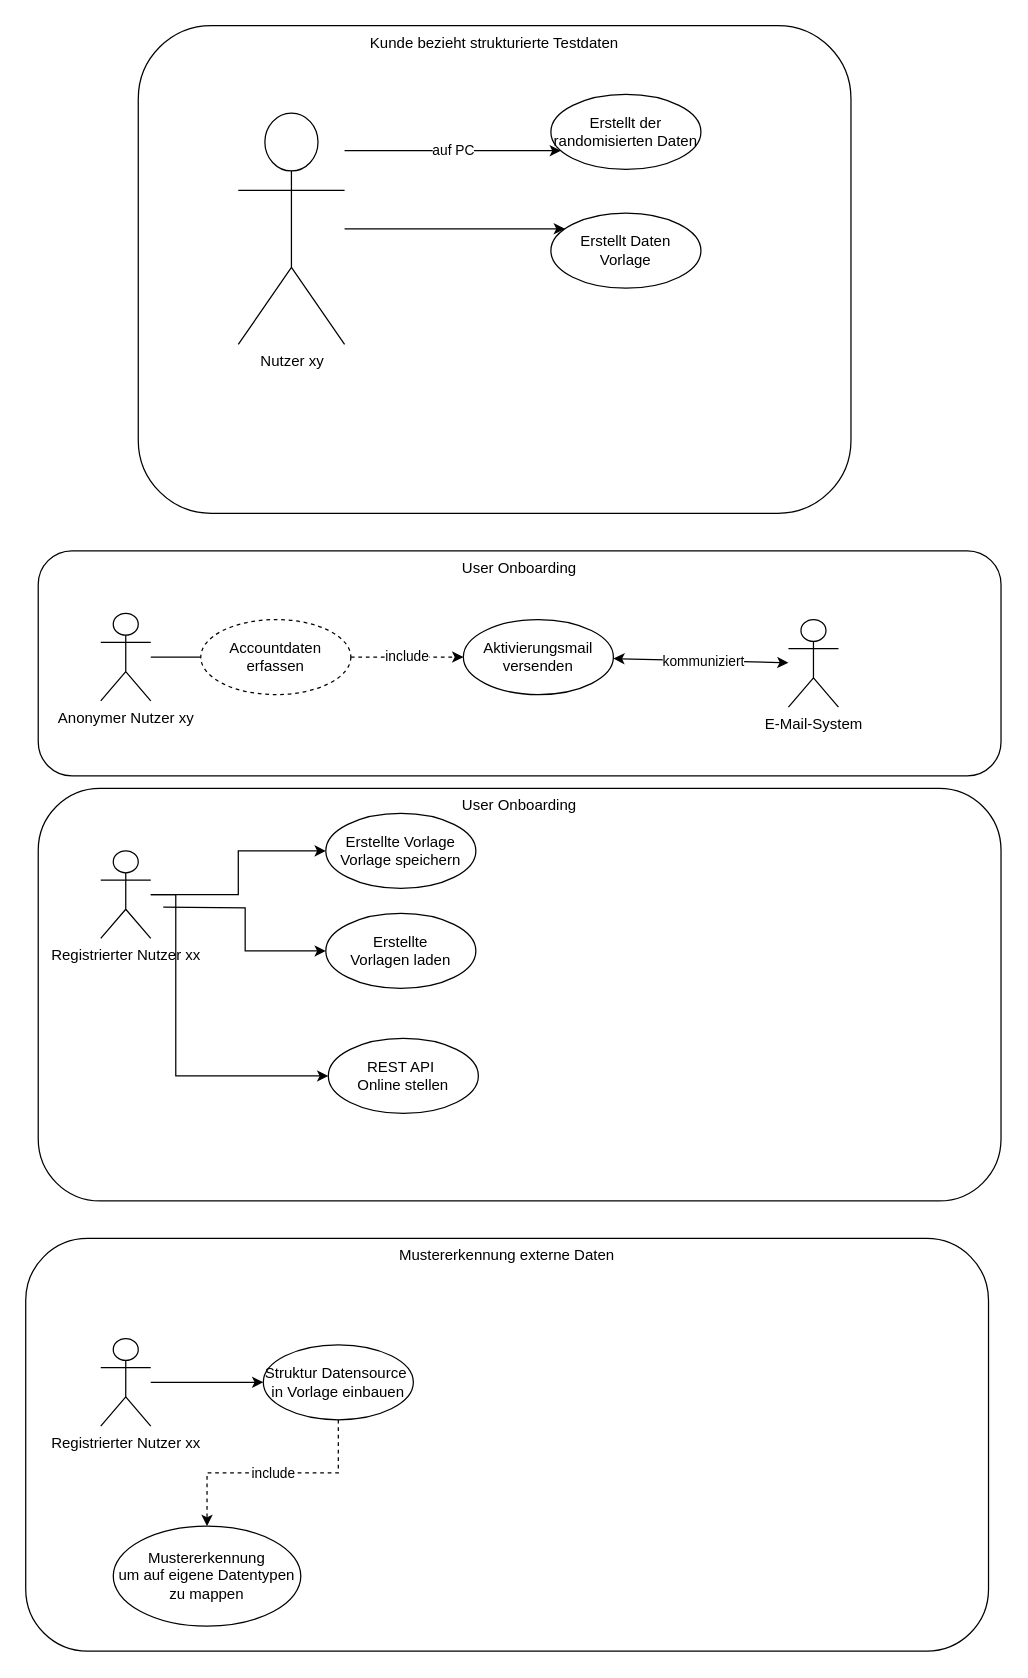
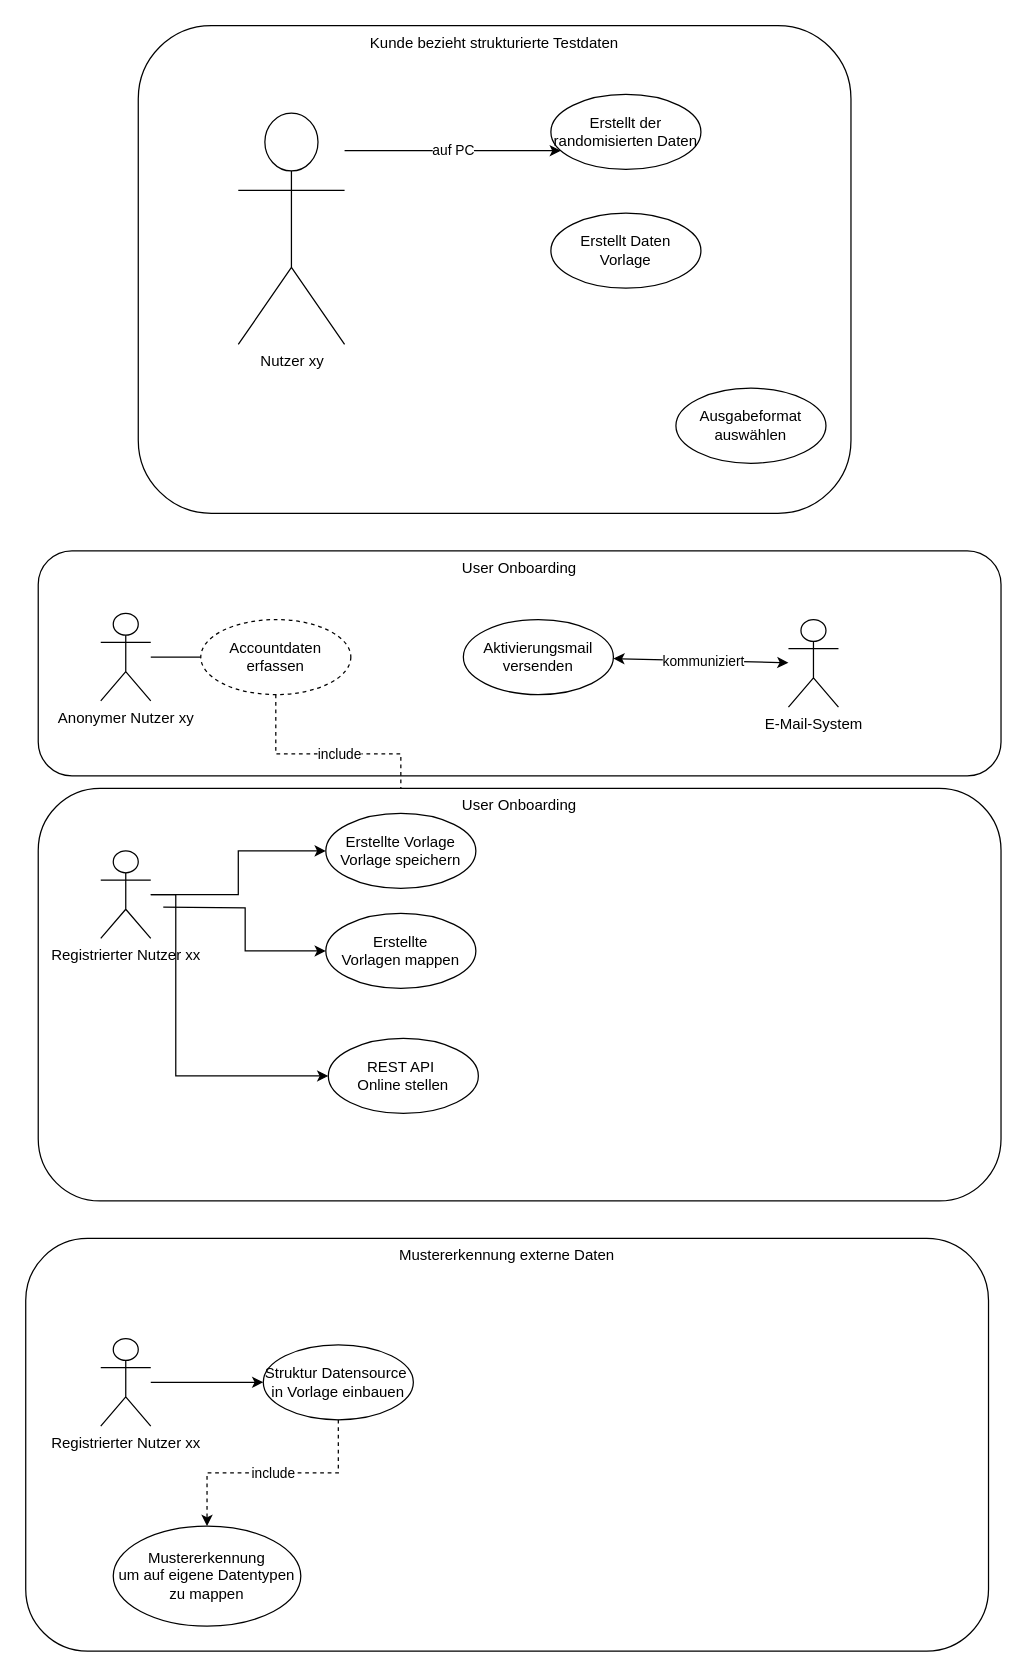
edge "Nutzer xy" -> "Erstellt Daten Vorlage": removed
node "Ausgabeformat auswählen": added
edge "Accountdaten erfassen" -> "Aktivierungsmail versenden": now "Accountdaten erfassen" -> "Erstellte Vorlage Vorlage speichern"
node "Erstellte Vorlagen laden": label "Erstellte Vorlagen laden" -> "Erstellte Vorlagen mappen"
